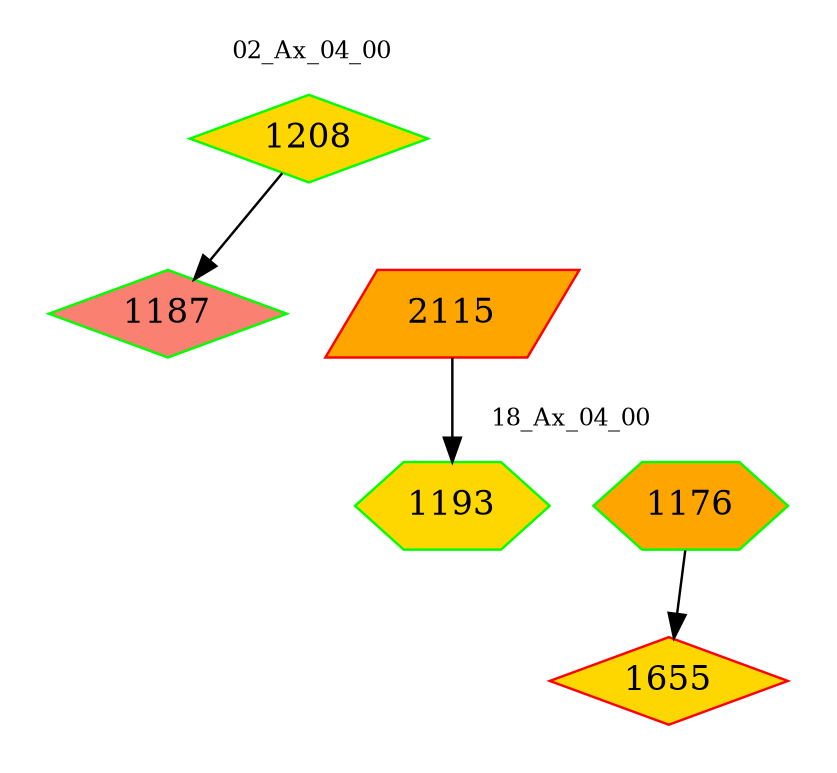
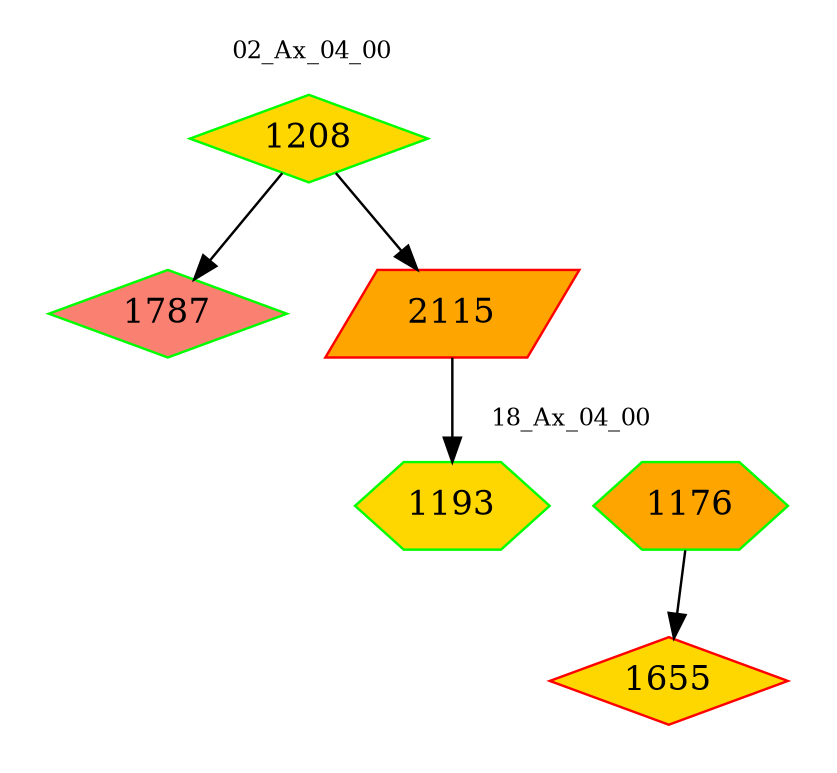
edge "1208" -> "2115": added
node "1187": label "1187" -> "1787"
